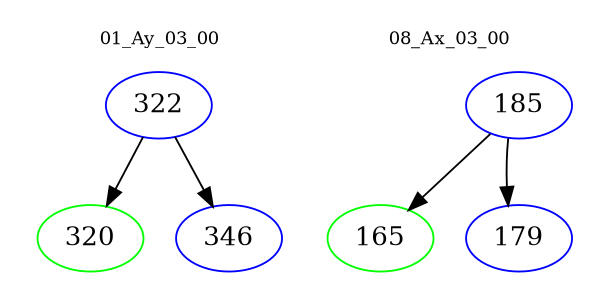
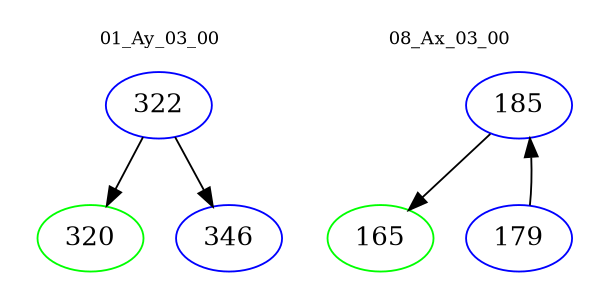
edge "185" -> "179": reversed
